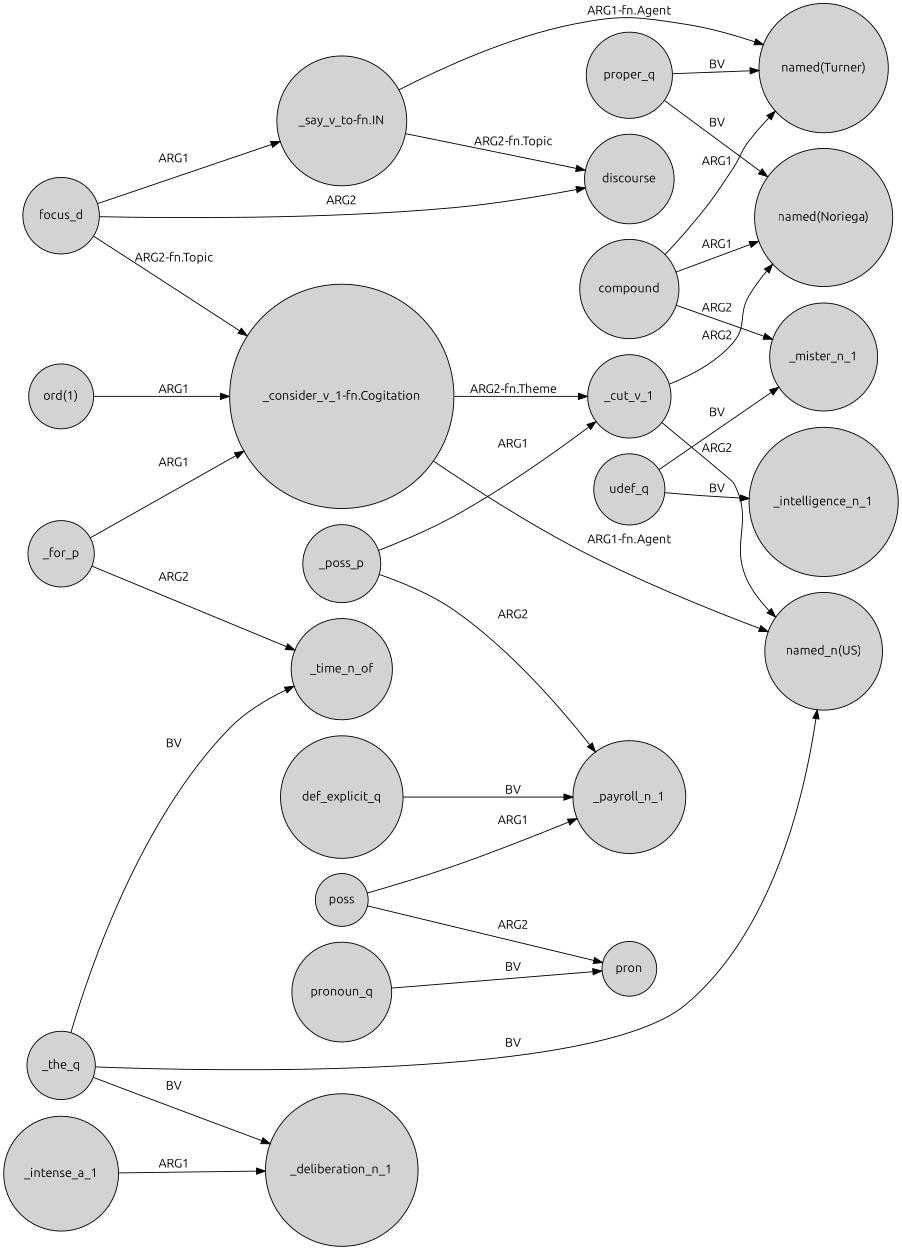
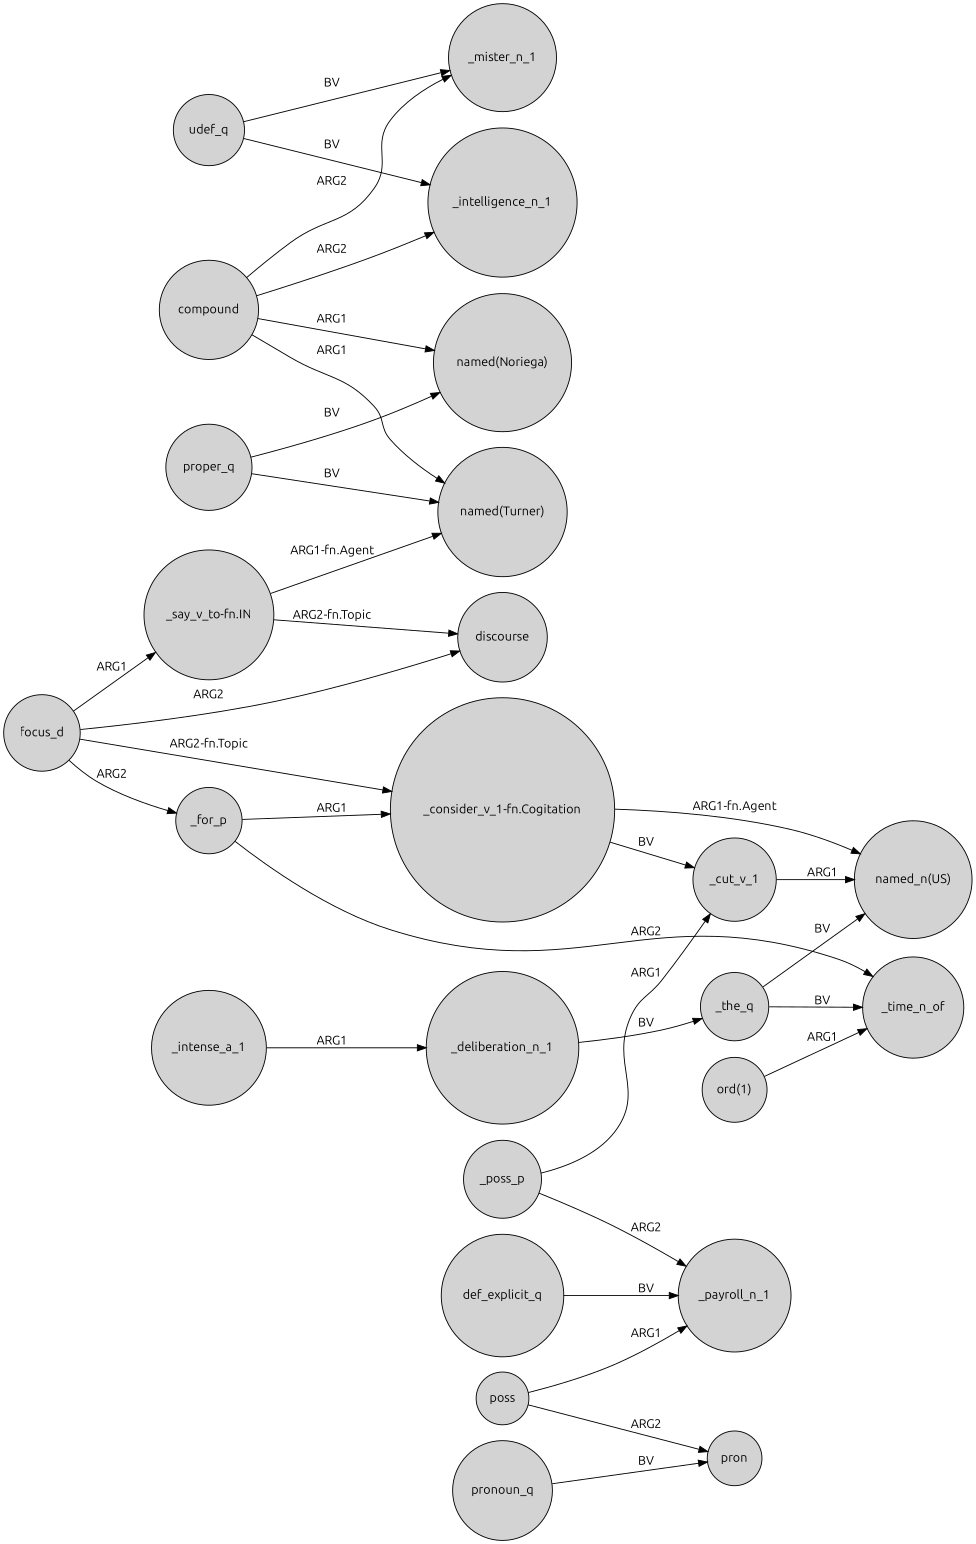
edge "compound" -> "_intelligence_n_1": added, label "ARG2"
edge "_cut_v_1" -> "named(Noriega)": removed, label "ARG2"
edge "_consider_v_1-fn.Cogitation" -> "_cut_v_1": label "ARG2-fn.Theme" -> "BV"
edge "ord(1)" -> "_consider_v_1-fn.Cogitation": now "ord(1)" -> "_time_n_of"
edge "_cut_v_1" -> "named_n(US)": label "ARG2" -> "ARG1"
edge "focus_d" -> "_for_p": added, label "ARG2"
edge "_the_q" -> "_deliberation_n_1": reversed
